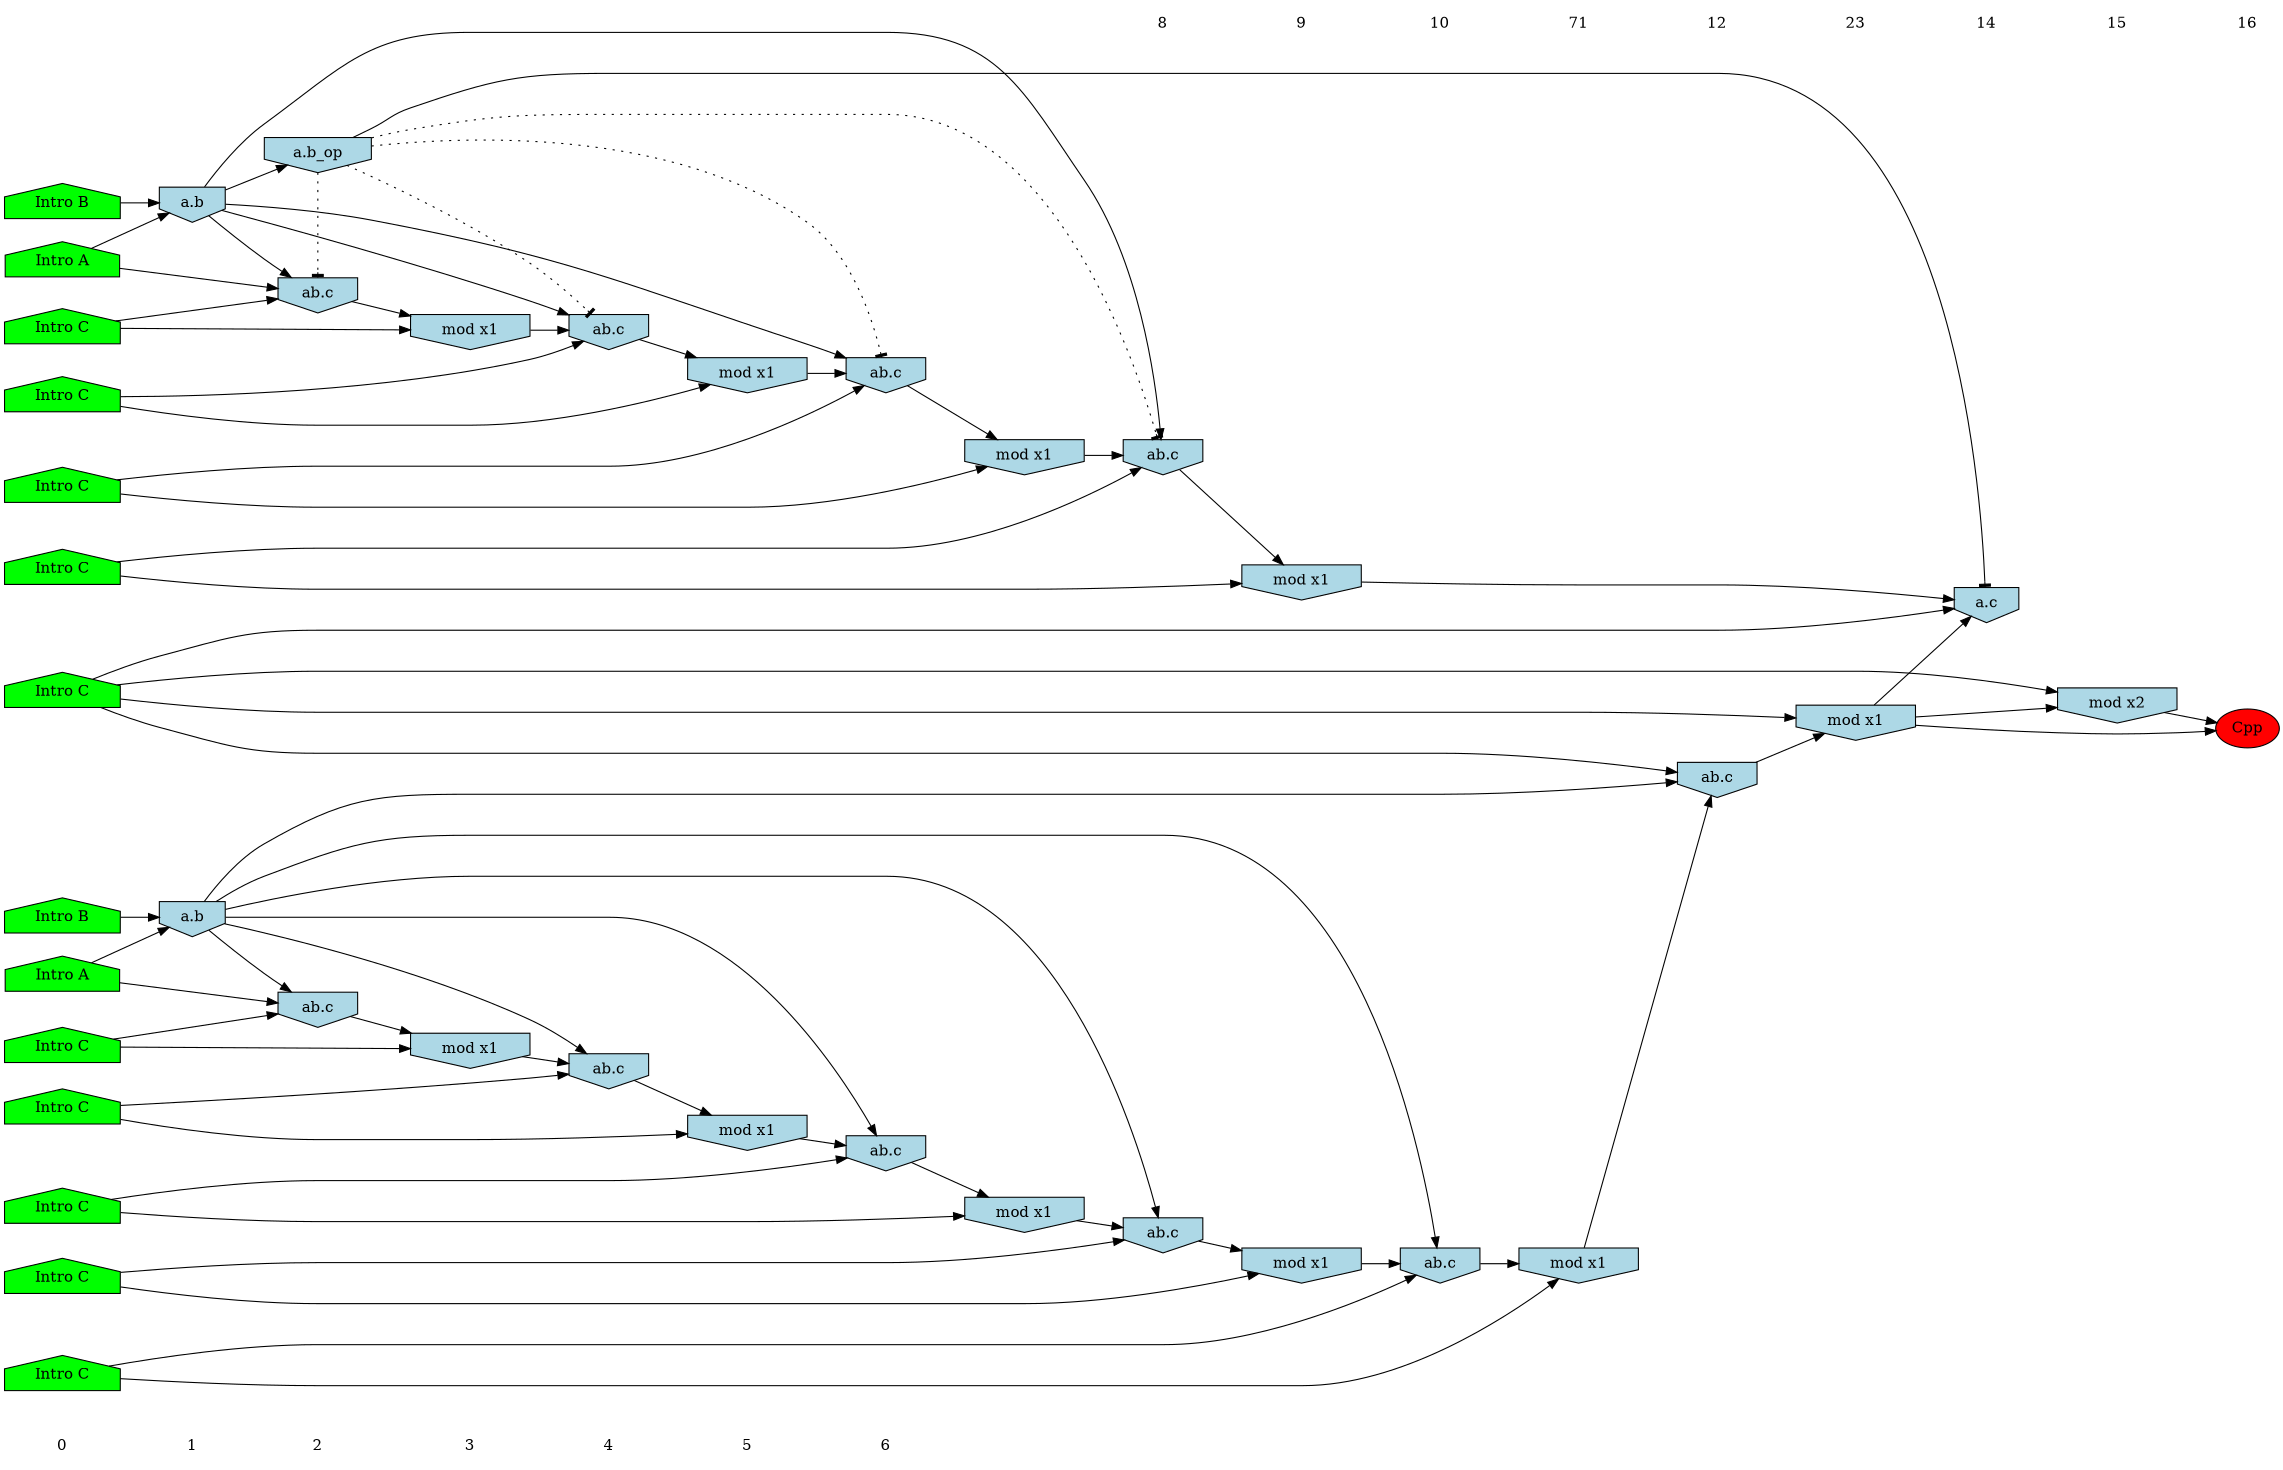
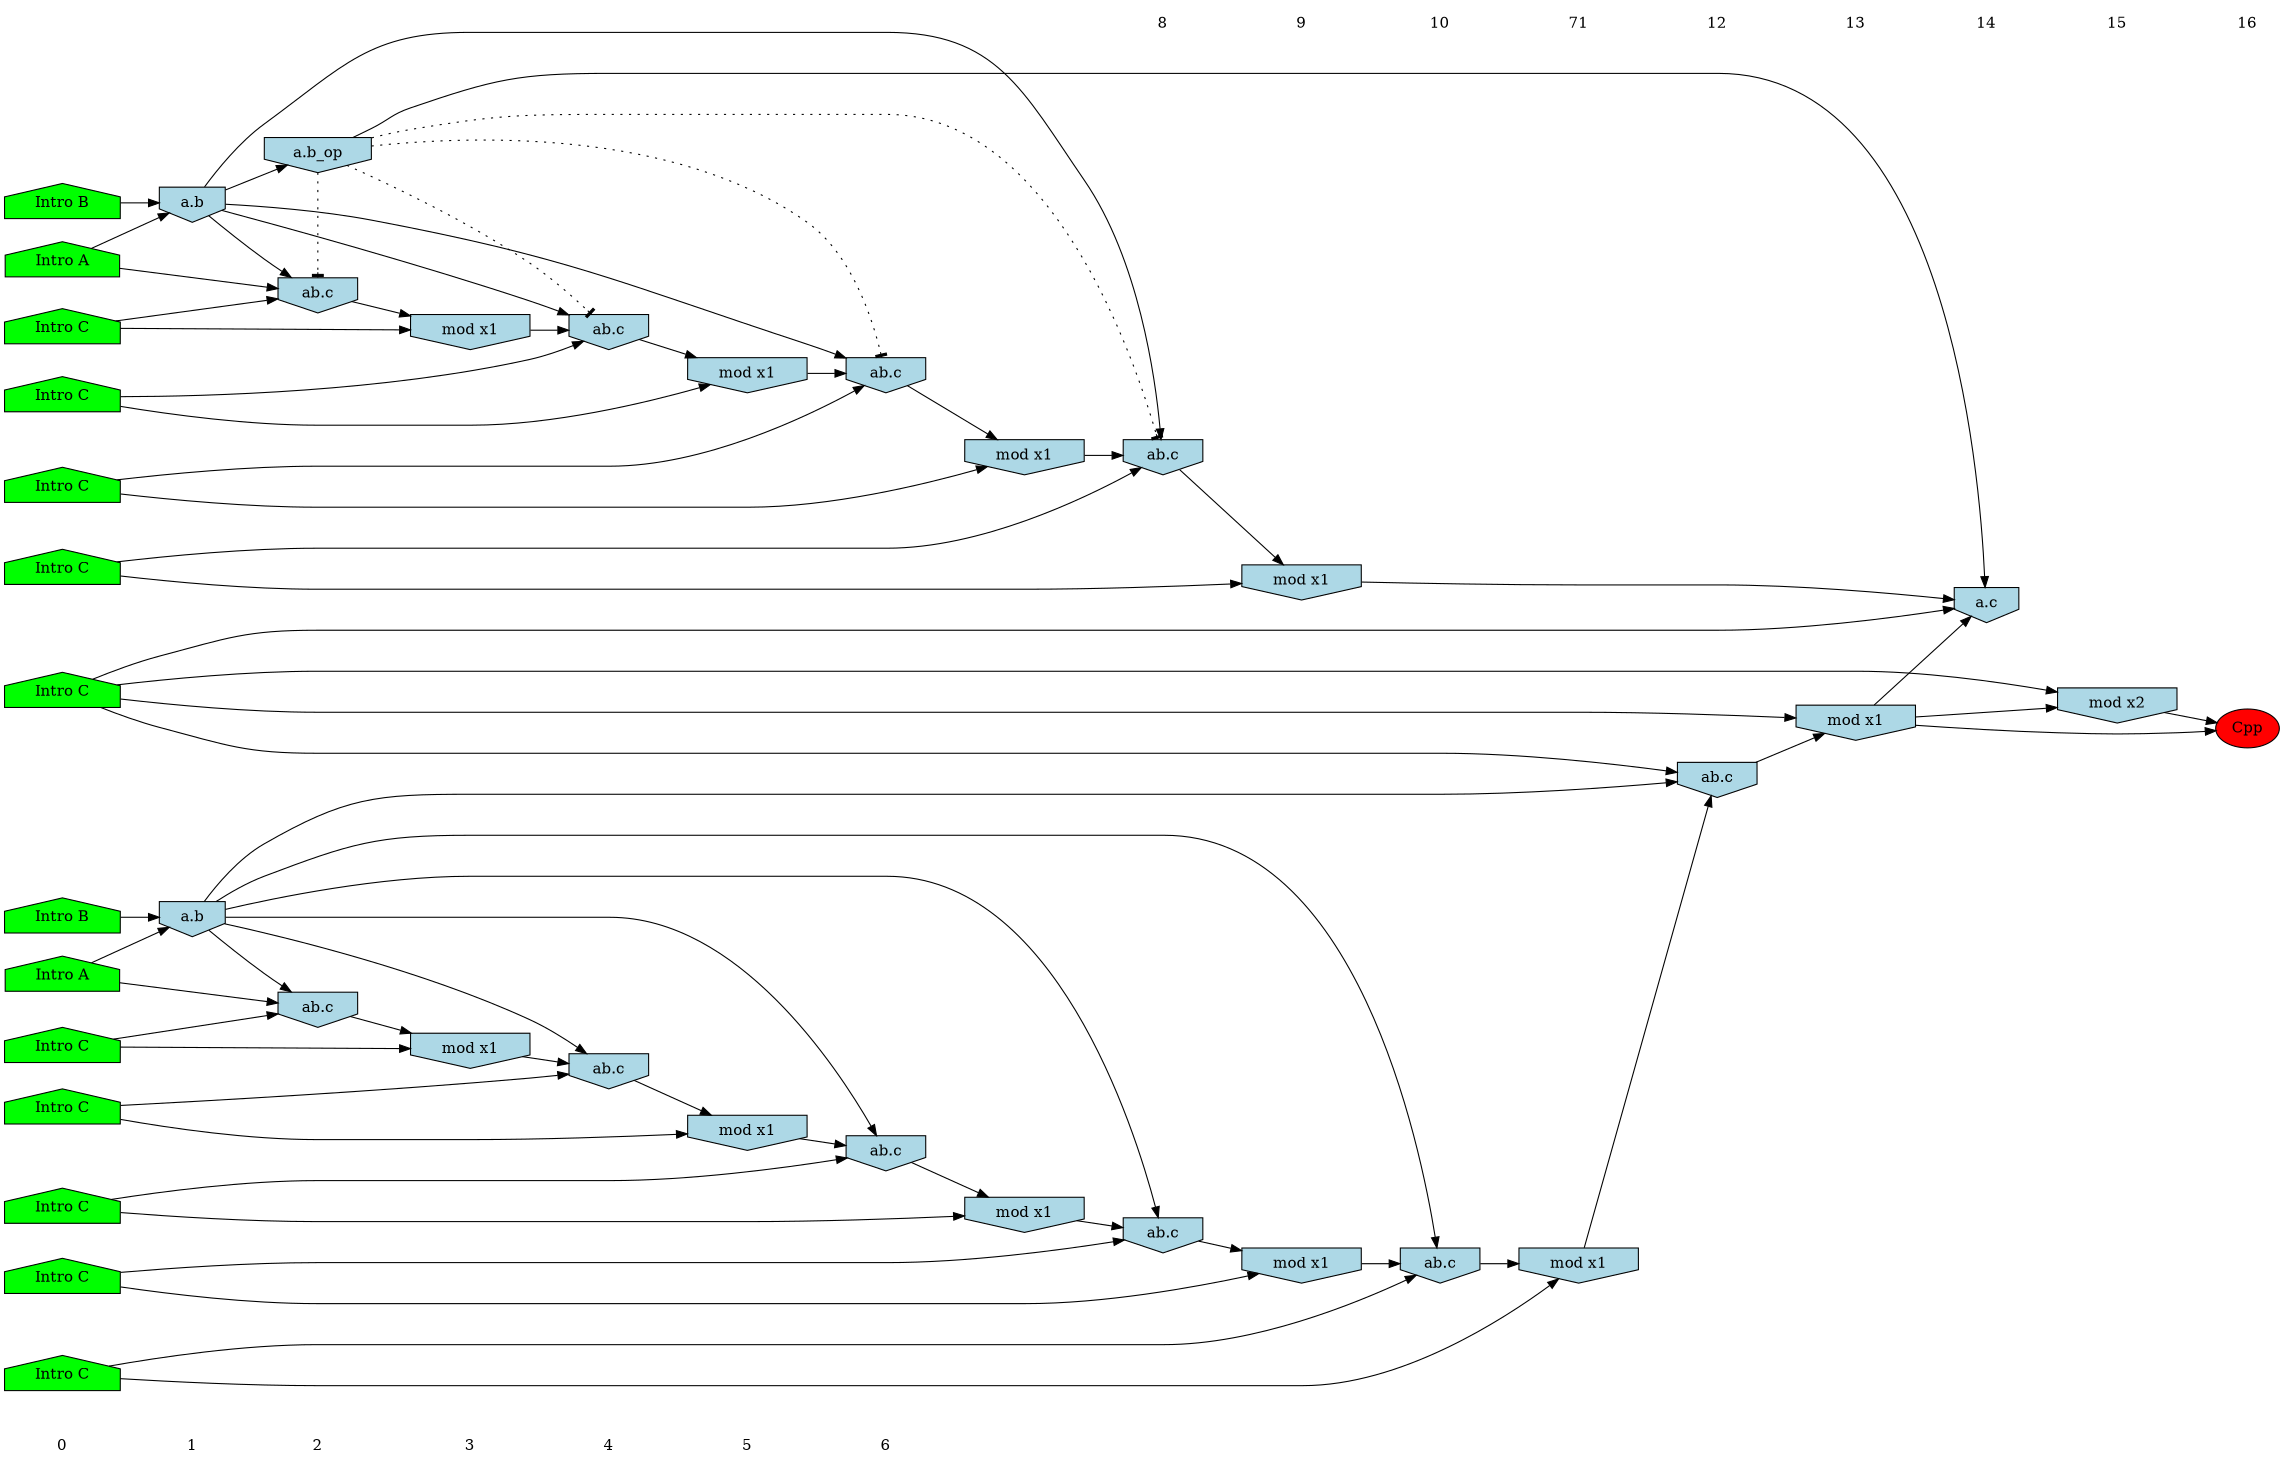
node "23": label "23" -> "13"
edge "a.b_op" -> "a.c": arrowhead tee -> normal
